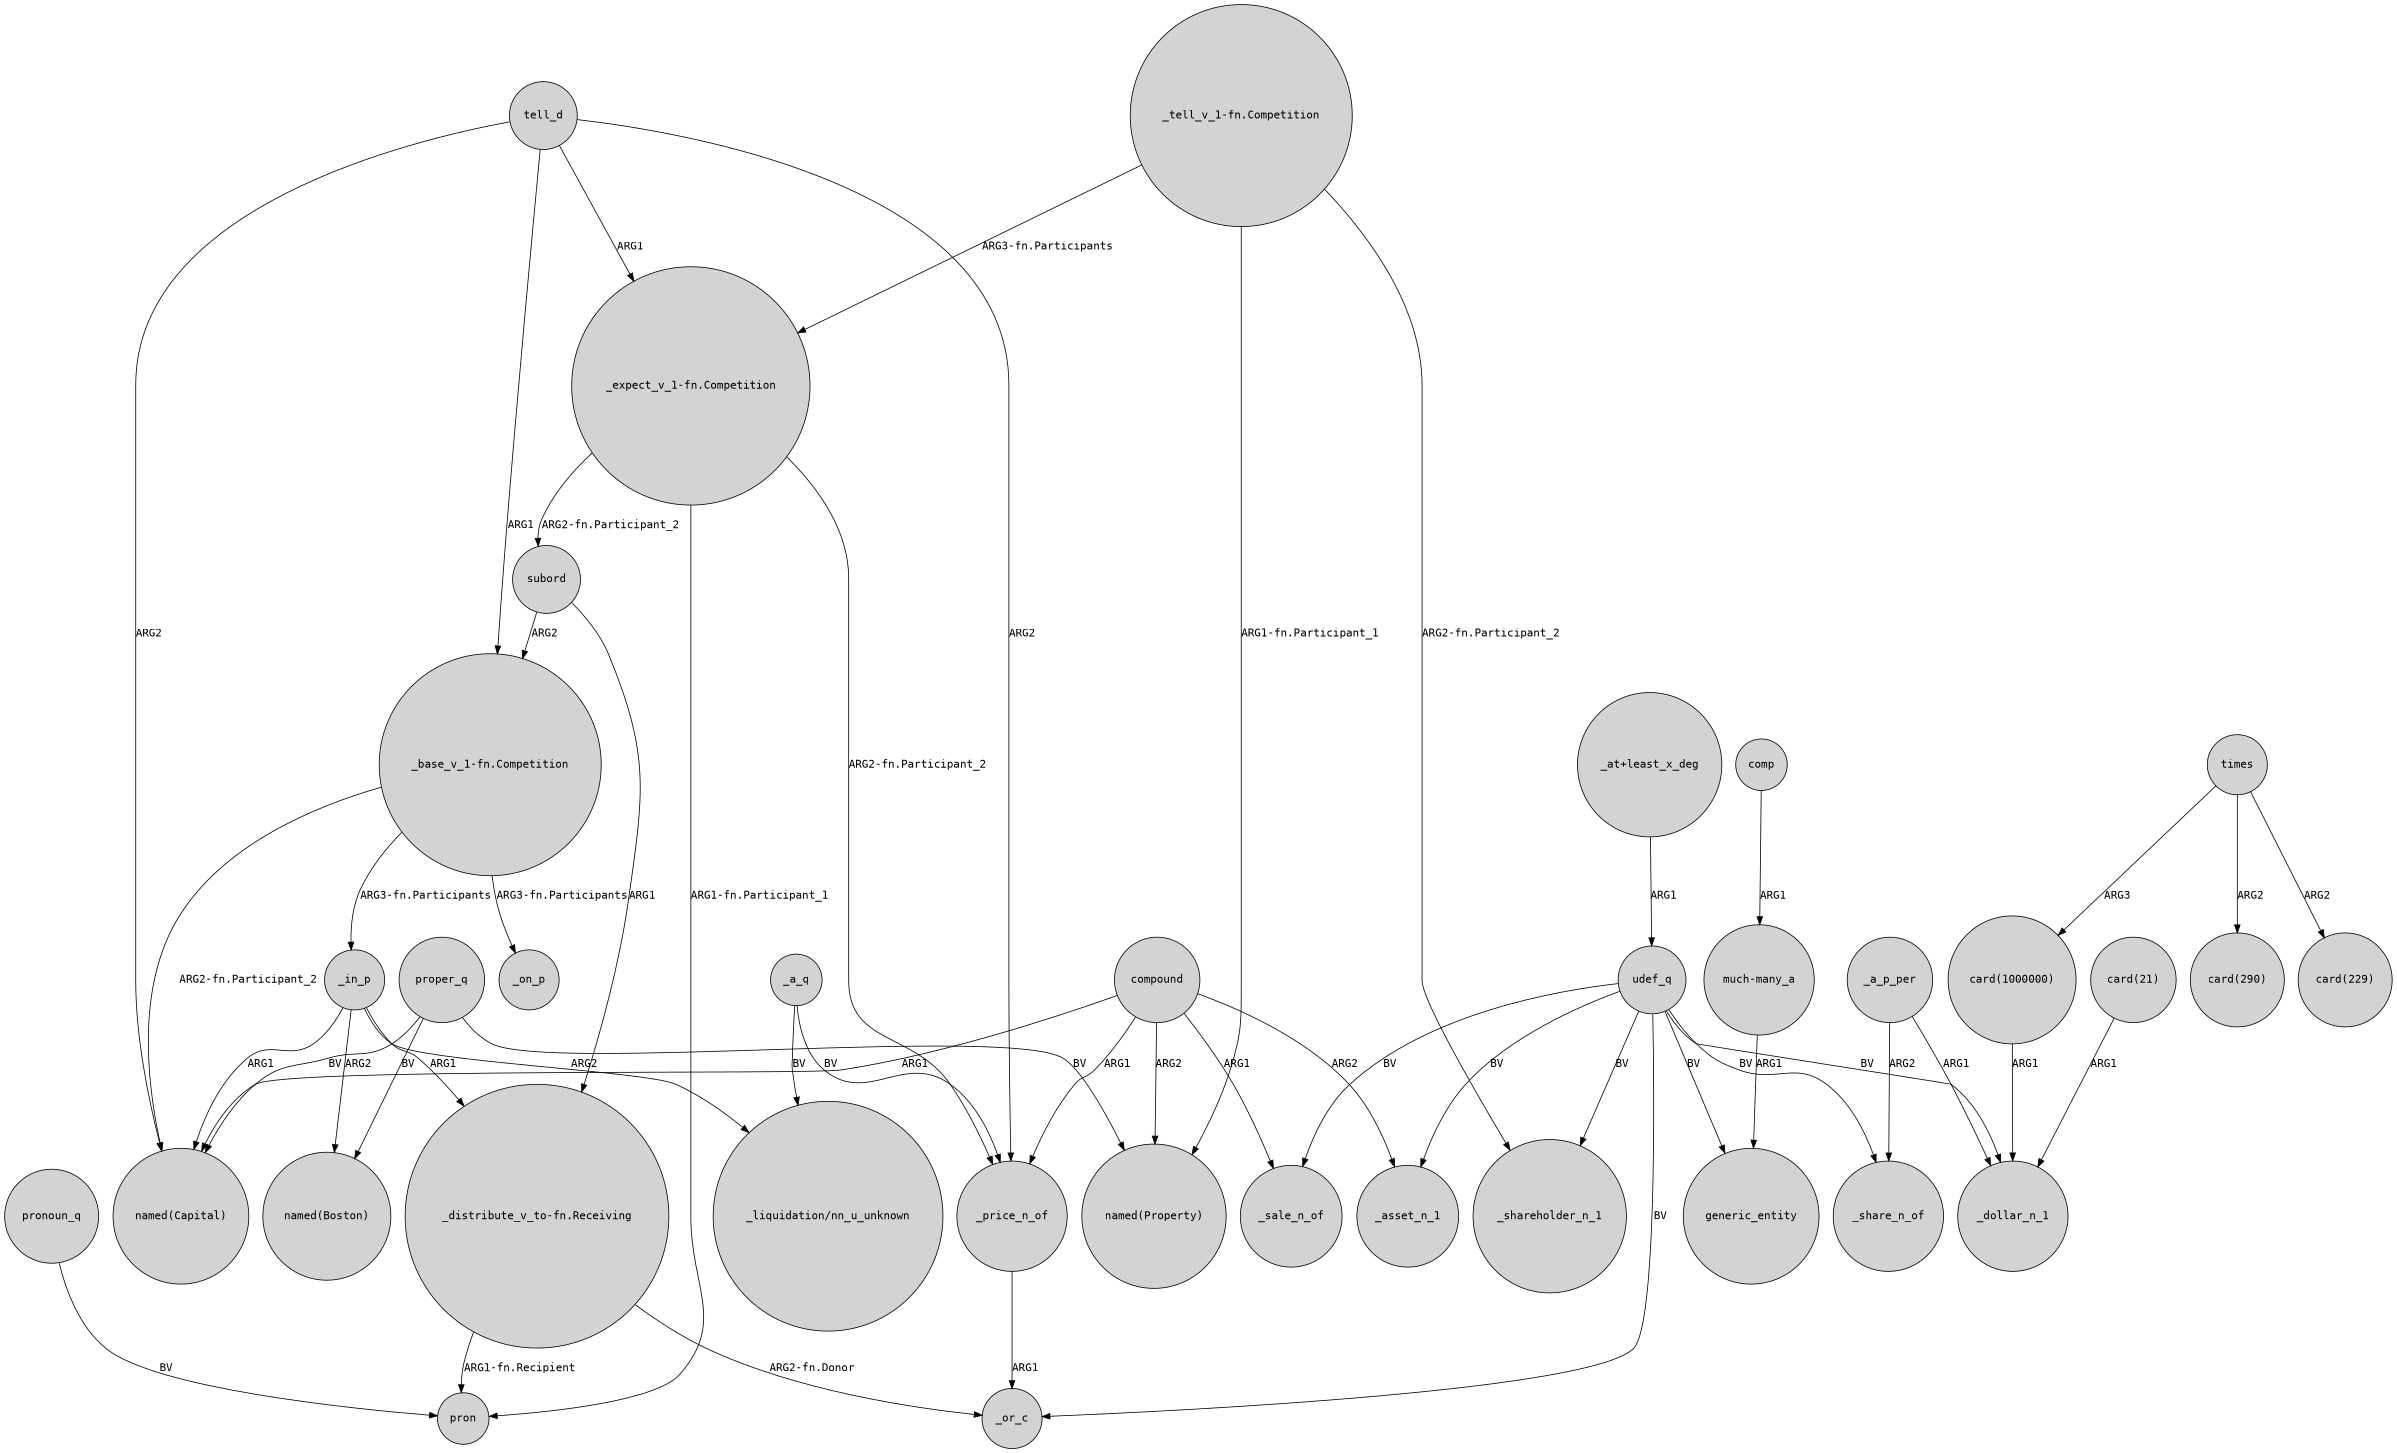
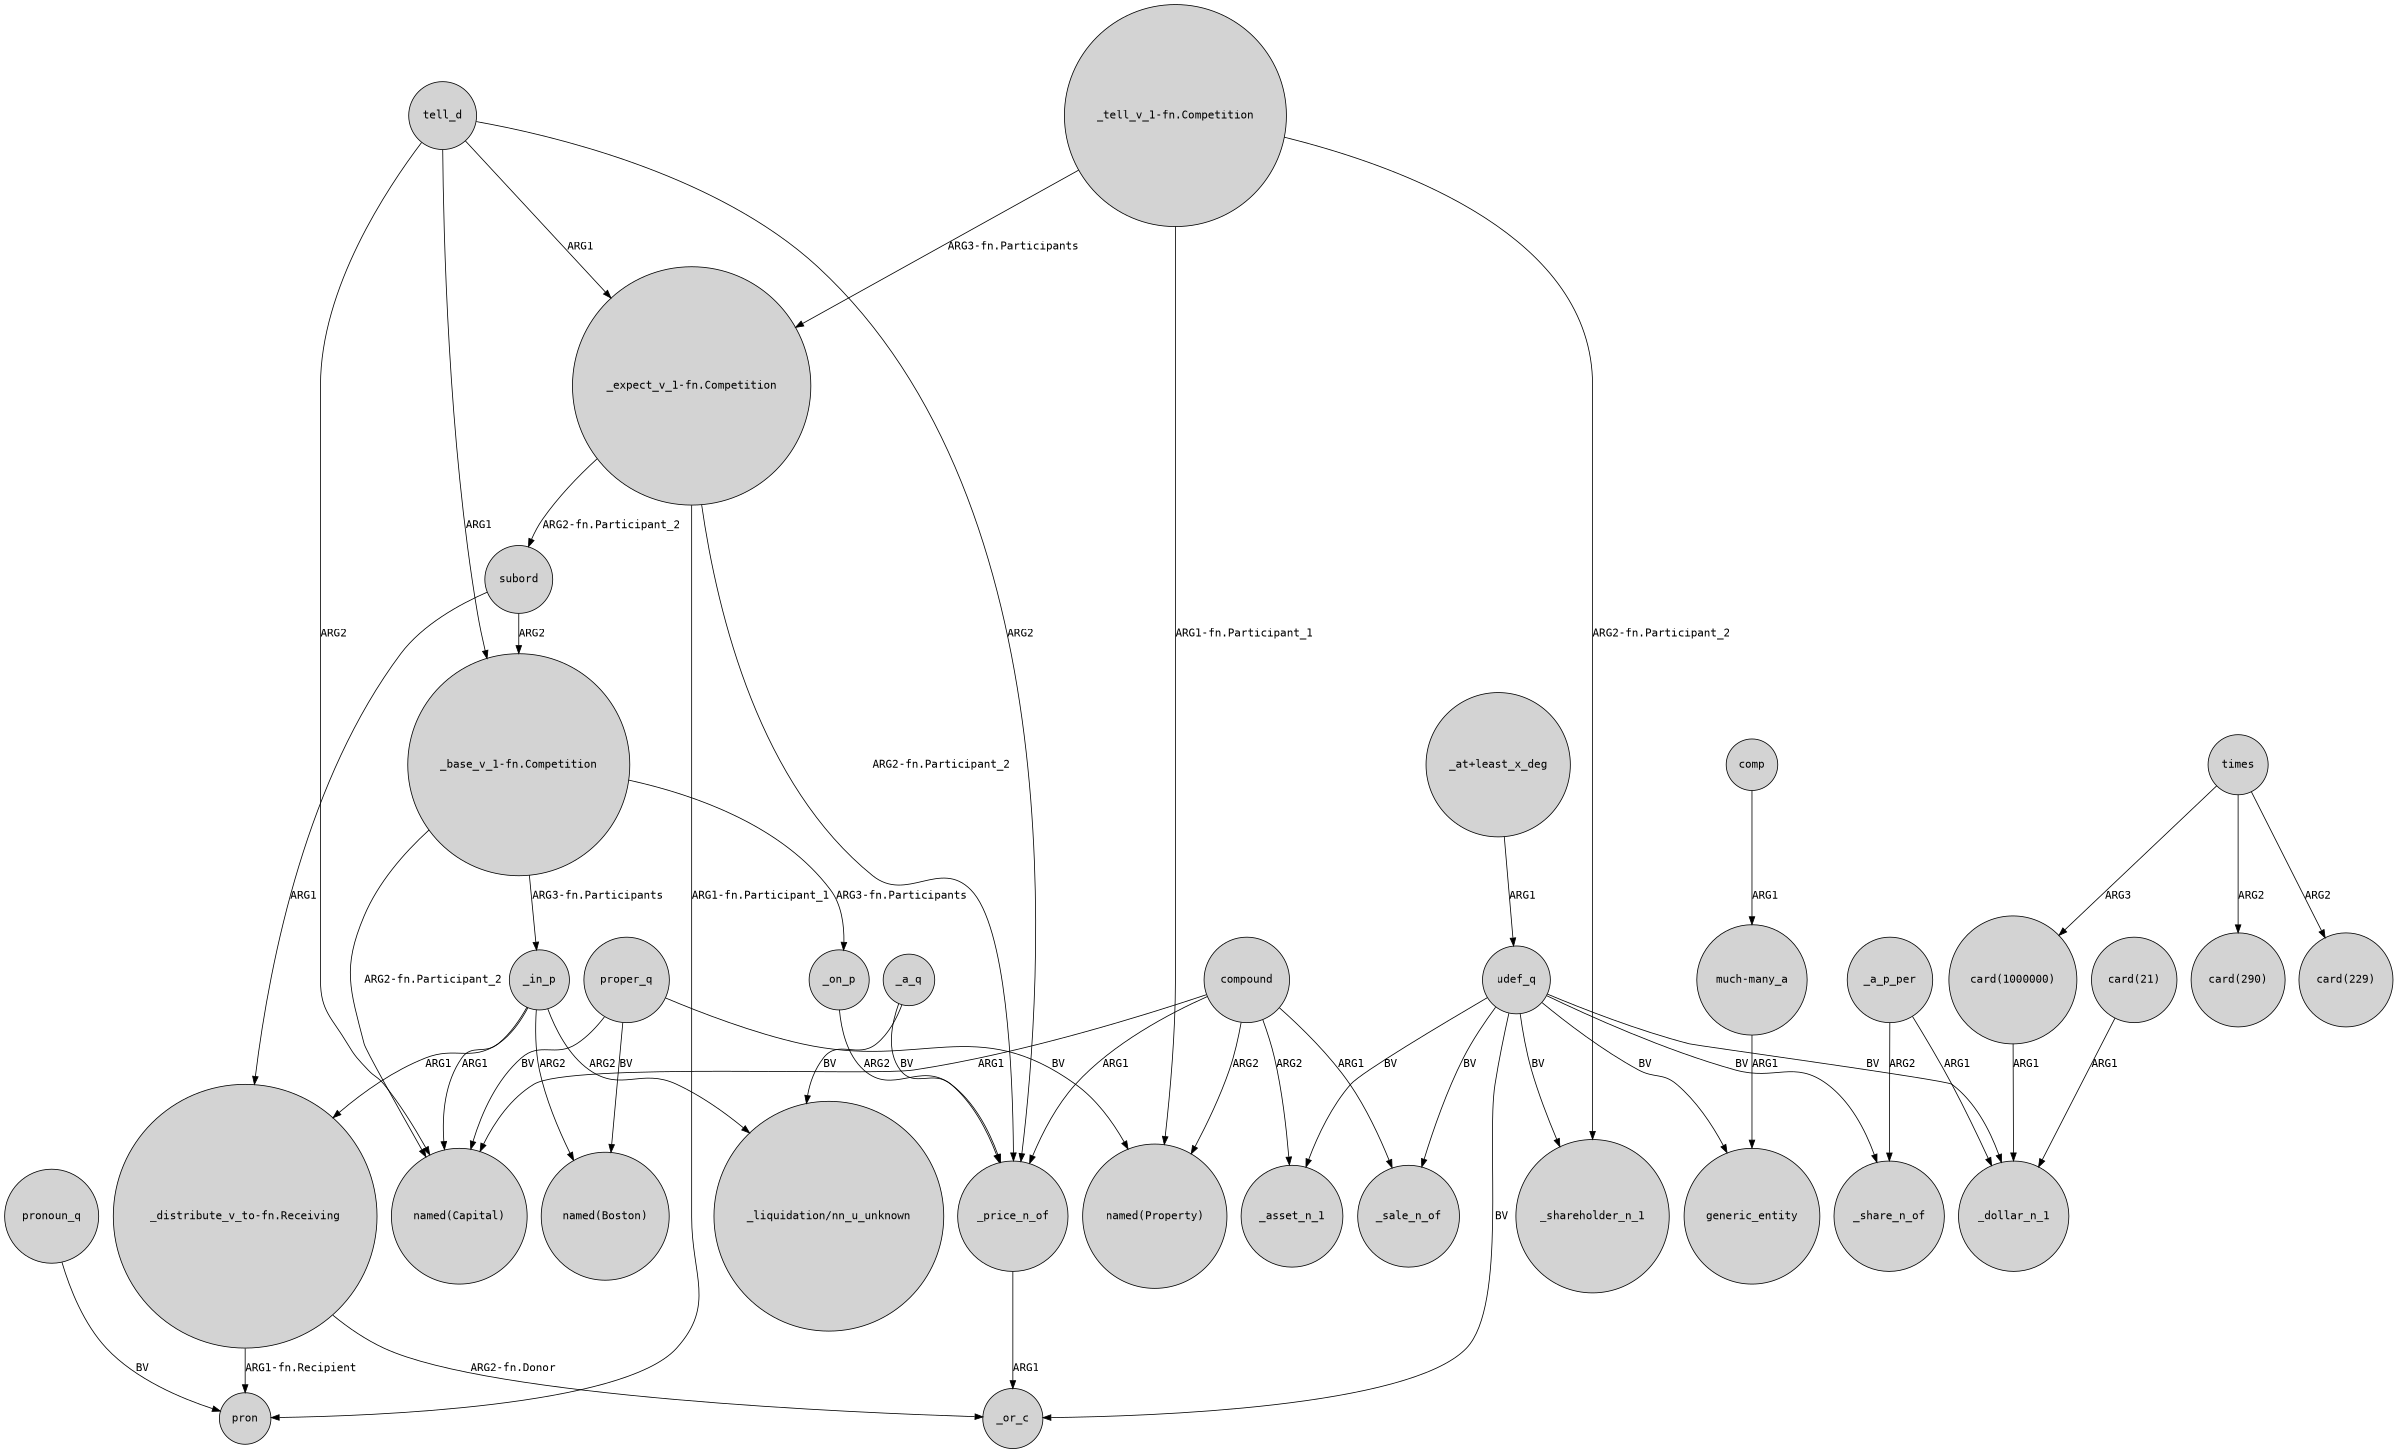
edge "_on_p" -> "_price_n_of": added, label "ARG2"
